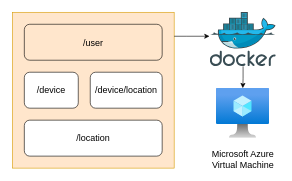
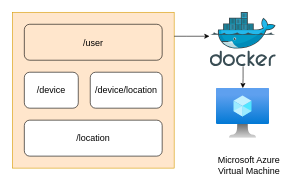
node "Microsoft Azure Virtual Machine": moved (243, 159) -> (249, 165)
